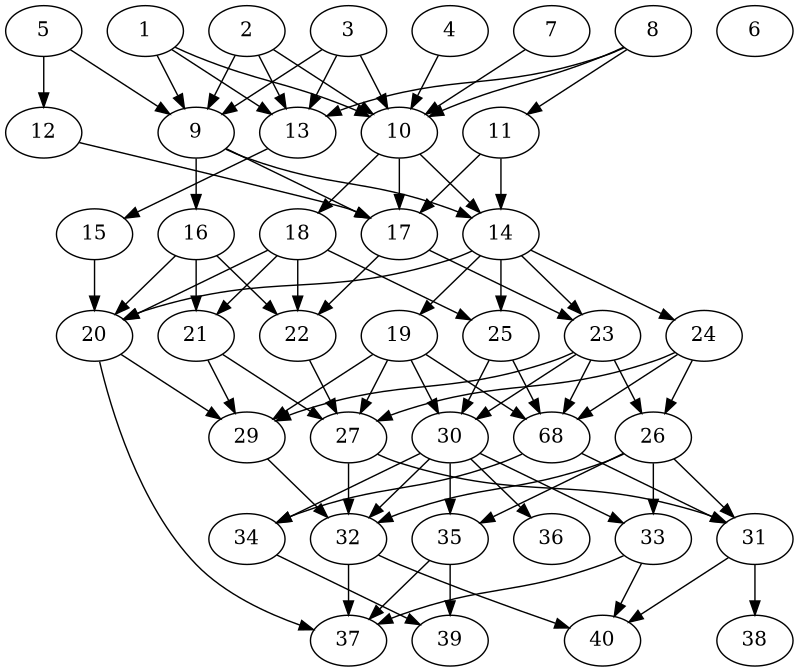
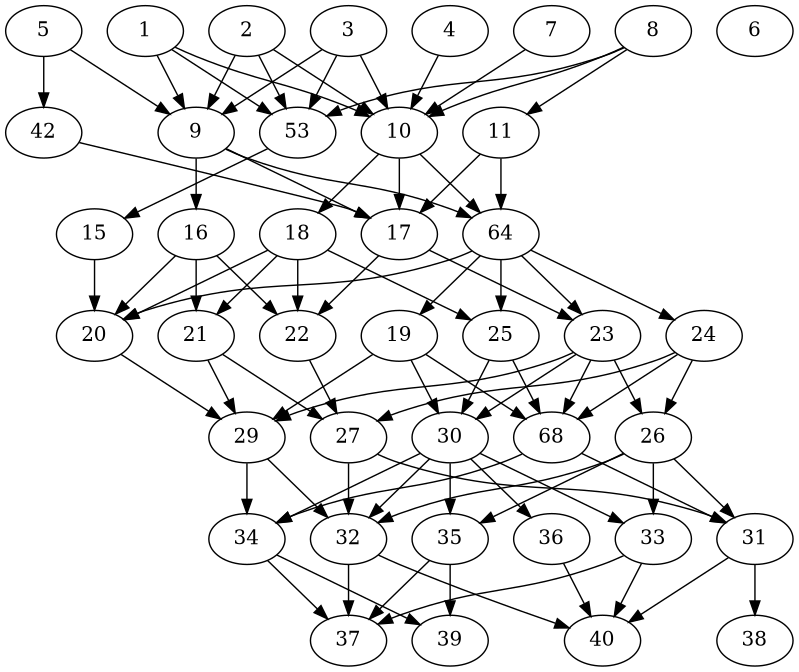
node "12": label "12" -> "42"
node "13": label "13" -> "53"
node "14": label "14" -> "64"
edge "19" -> "27": removed
edge "29" -> "34": added
edge "20" -> "37": now "34" -> "37"
edge "36" -> "40": added
